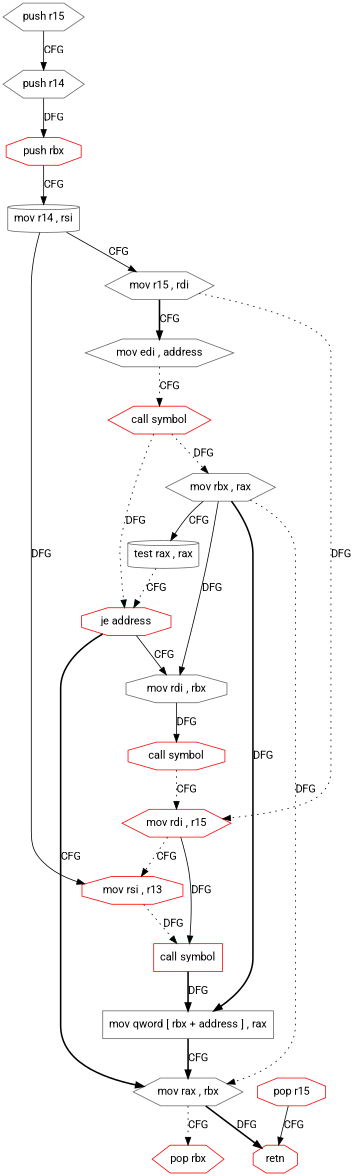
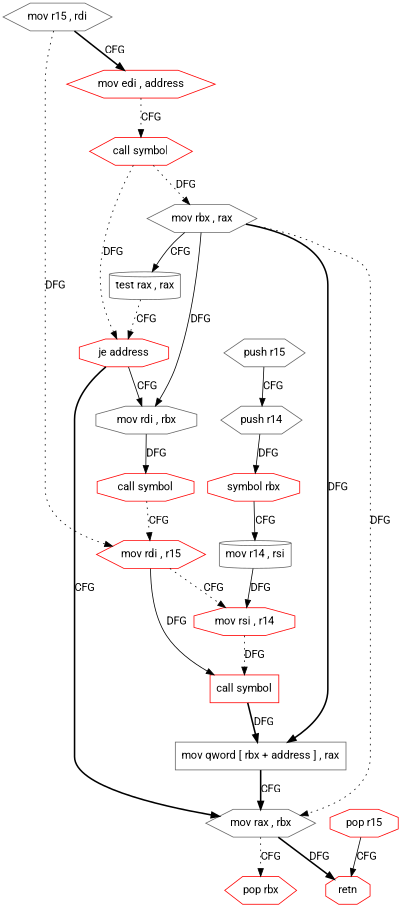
node "push rbx": label "push rbx" -> "symbol rbx"
edge "mov r14 , rsi" -> "mov r15 , rdi": removed, label "CFG"
node "mov edi , address": color gray40 -> red
node "mov rsi , r13": label "mov rsi , r13" -> "mov rsi , r14"
